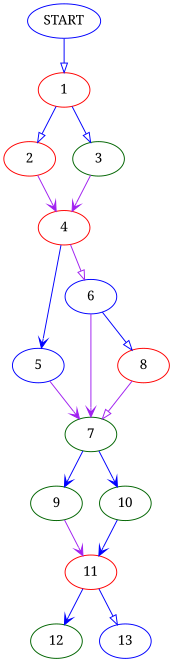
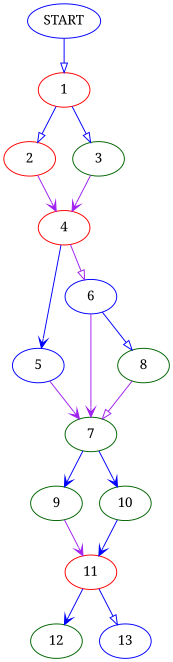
node "8": color red -> darkgreen
